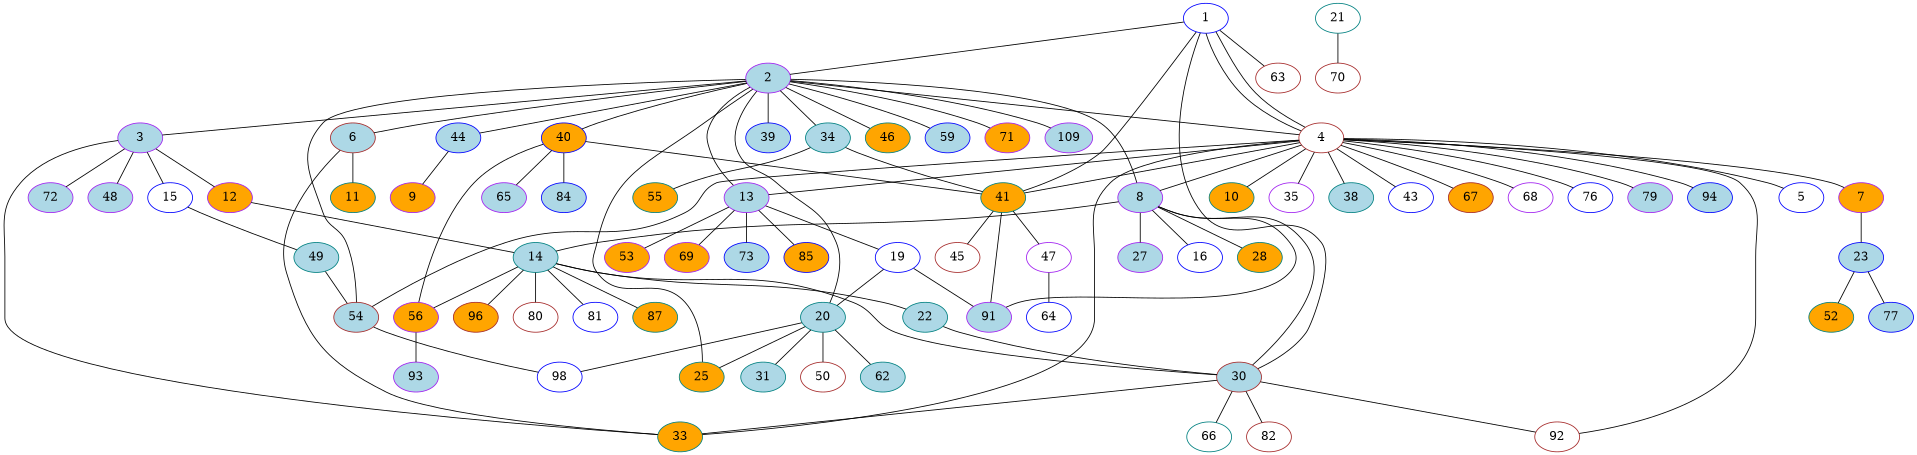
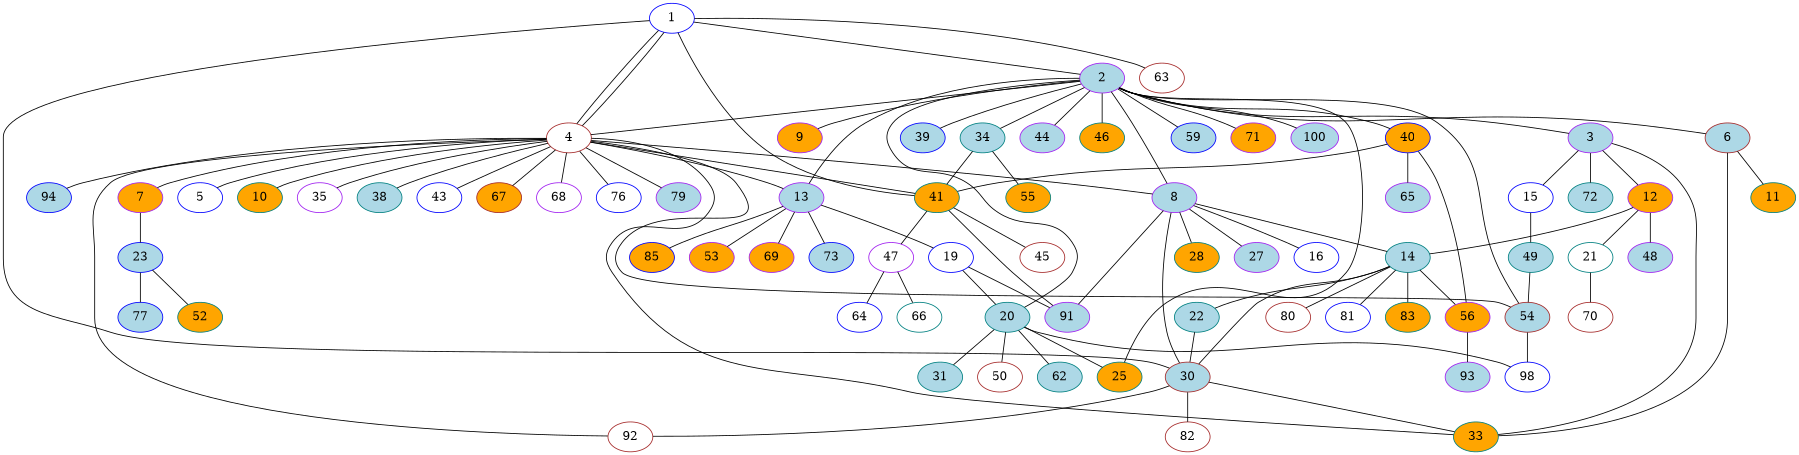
node "44": color blue -> purple
node "109": label "109" -> "100"
edge "3" -- "48": now "12" -- "48"
edge "44" -- "9": now "2" -- "9"
node "72": color purple -> teal
node "84": removed
edge "12" -- "21": added
node "96": removed
node "87": label "87" -> "83"
edge "30" -- "66": now "47" -- "66"
